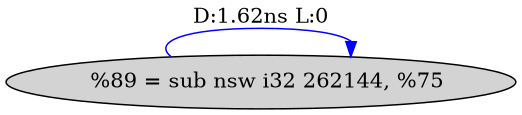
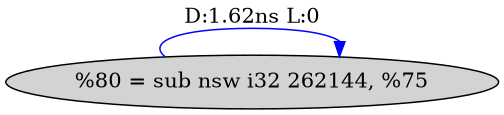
node "%89 = sub nsw i32 262144, %75": label "%89 = sub nsw i32 262144, %75" -> "%80 = sub nsw i32 262144, %75"
